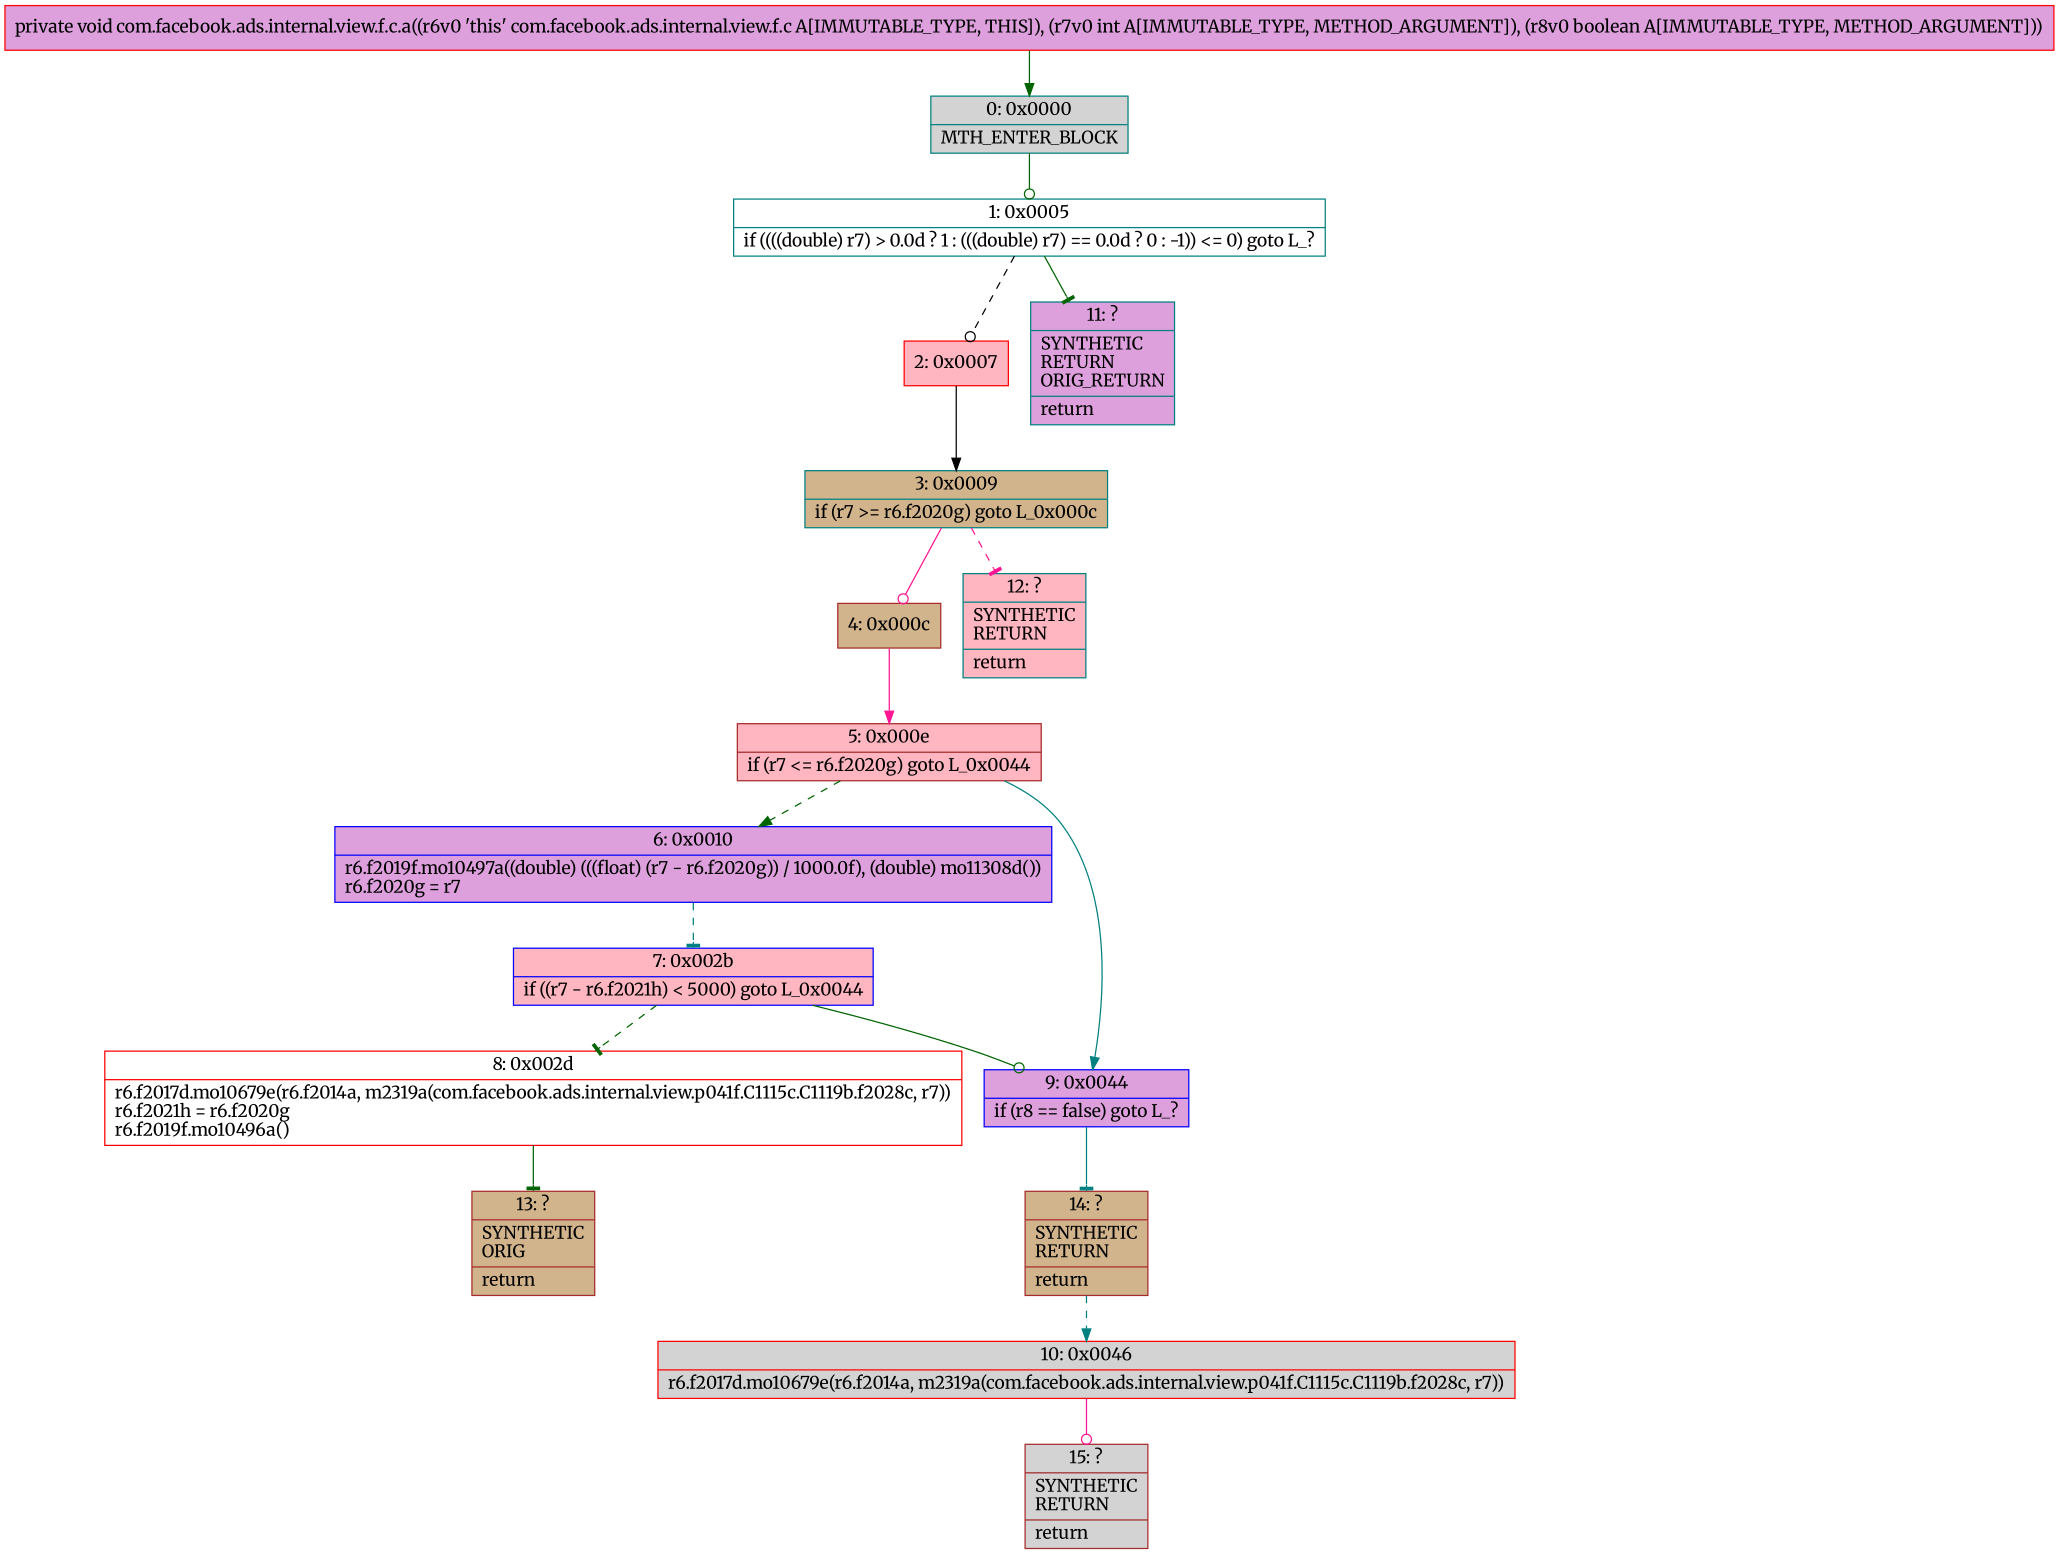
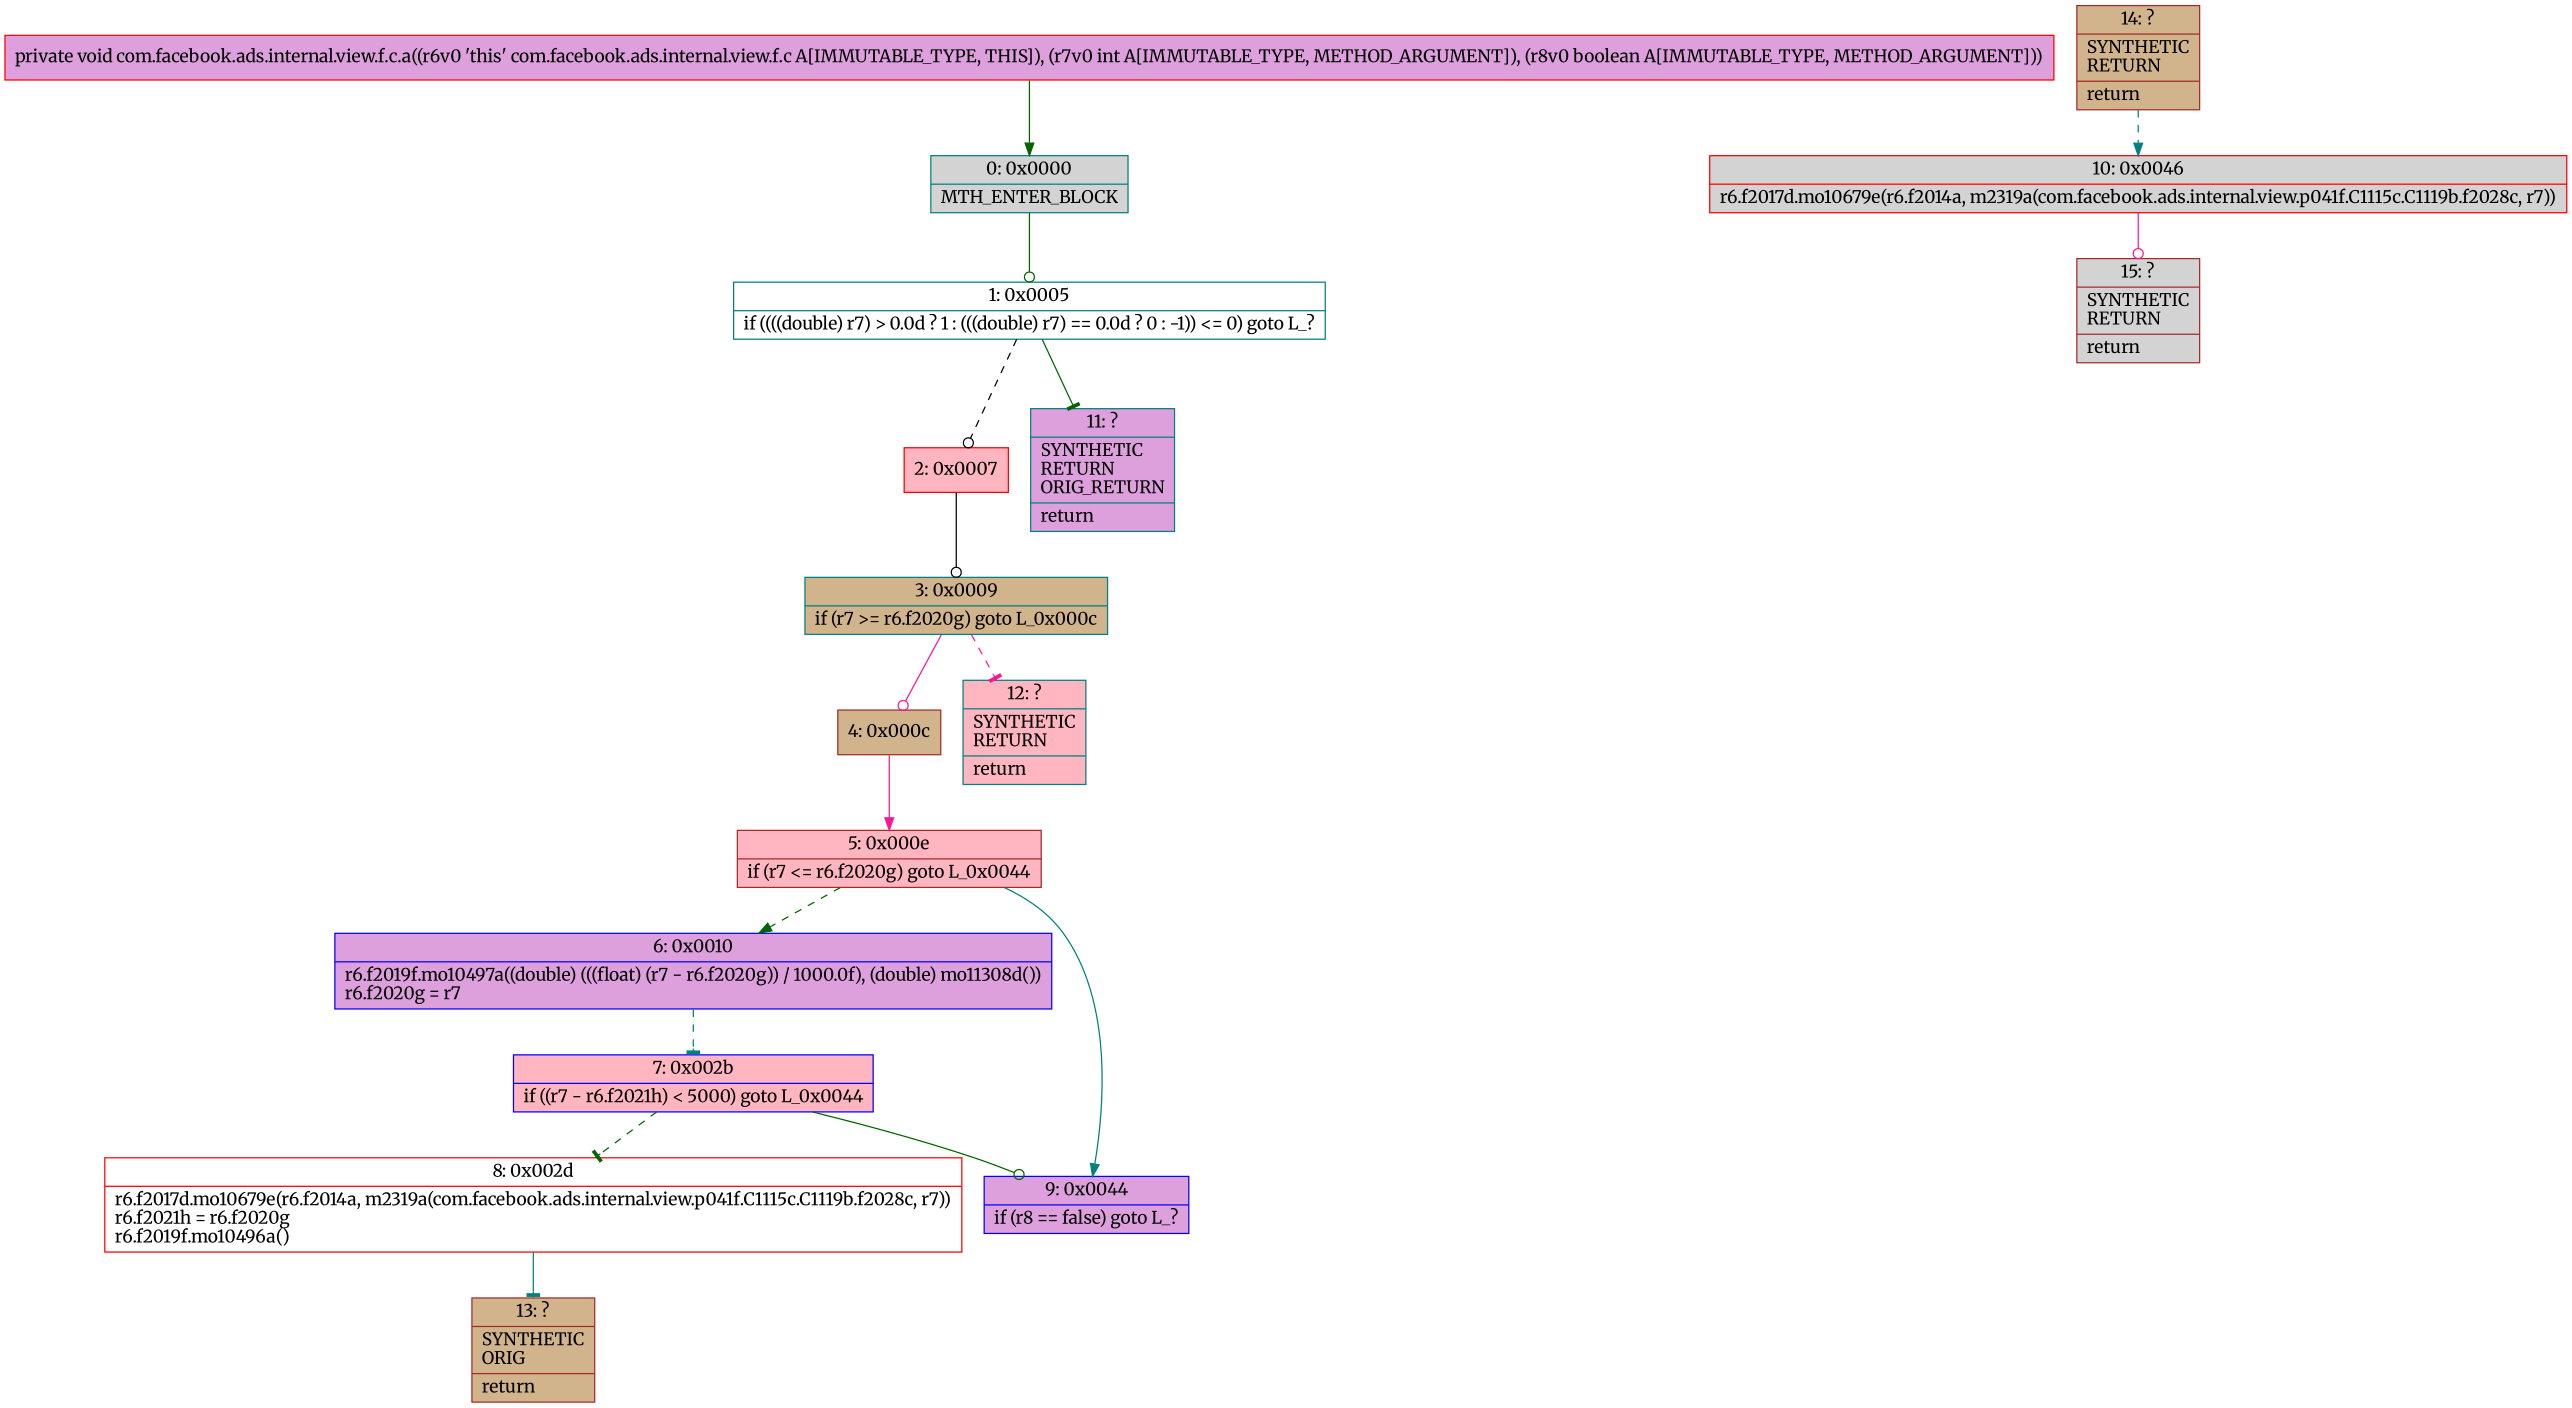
edge "2: 0x0007" -> "3: 0x0009": arrowhead normal -> odot
edge "9: 0x0044" -> "14: ?": removed
edge "8: 0x002d" -> "13: ?": color darkgreen -> teal
